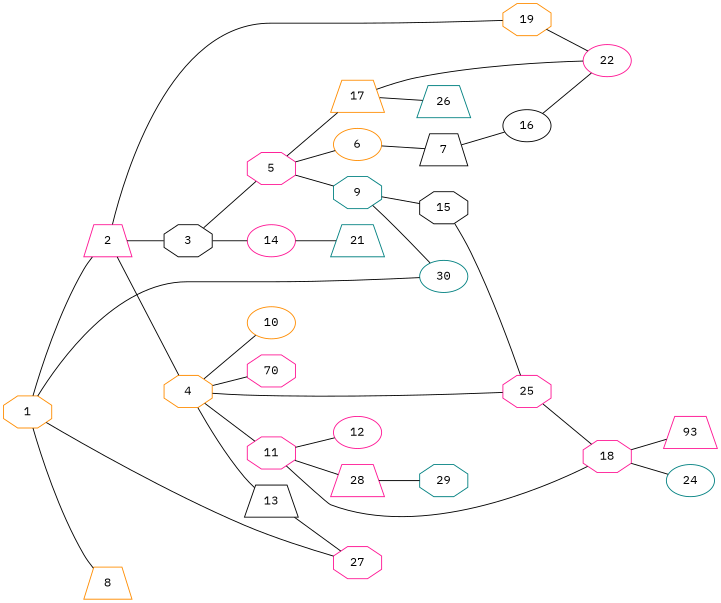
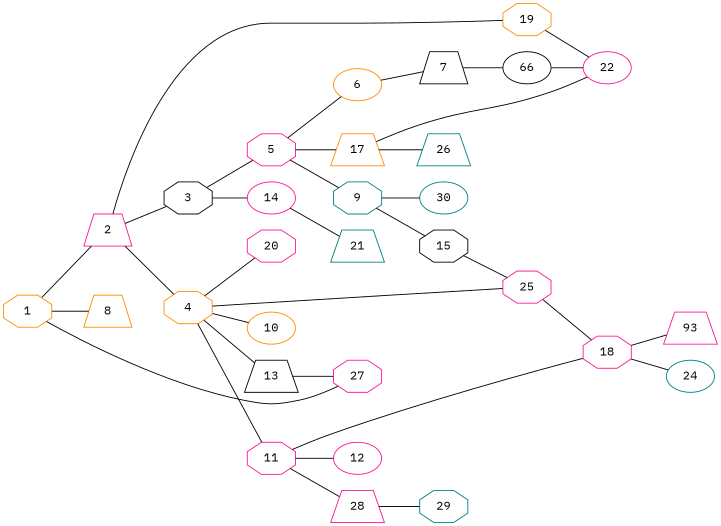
node "16": label "16" -> "66"
edge "30" -- "1": removed
node "70": label "70" -> "20"
